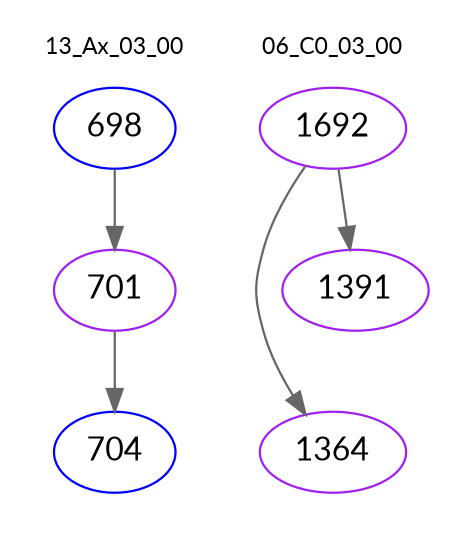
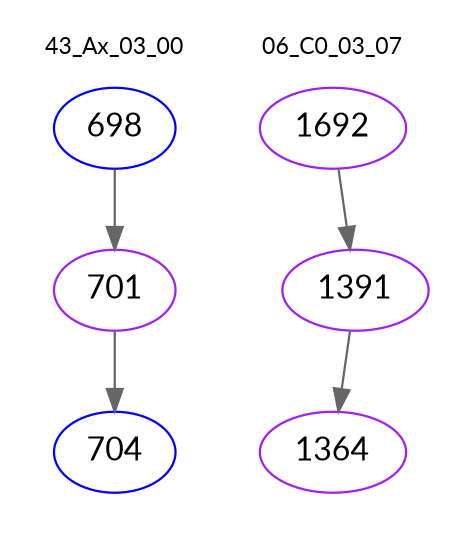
cluster "13_Ax_03_00": label "13_Ax_03_00" -> "43_Ax_03_00"
cluster "06_C0_03_00": label "06_C0_03_00" -> "06_C0_03_07"
edge "1692" -> "1364": now "1391" -> "1364"
